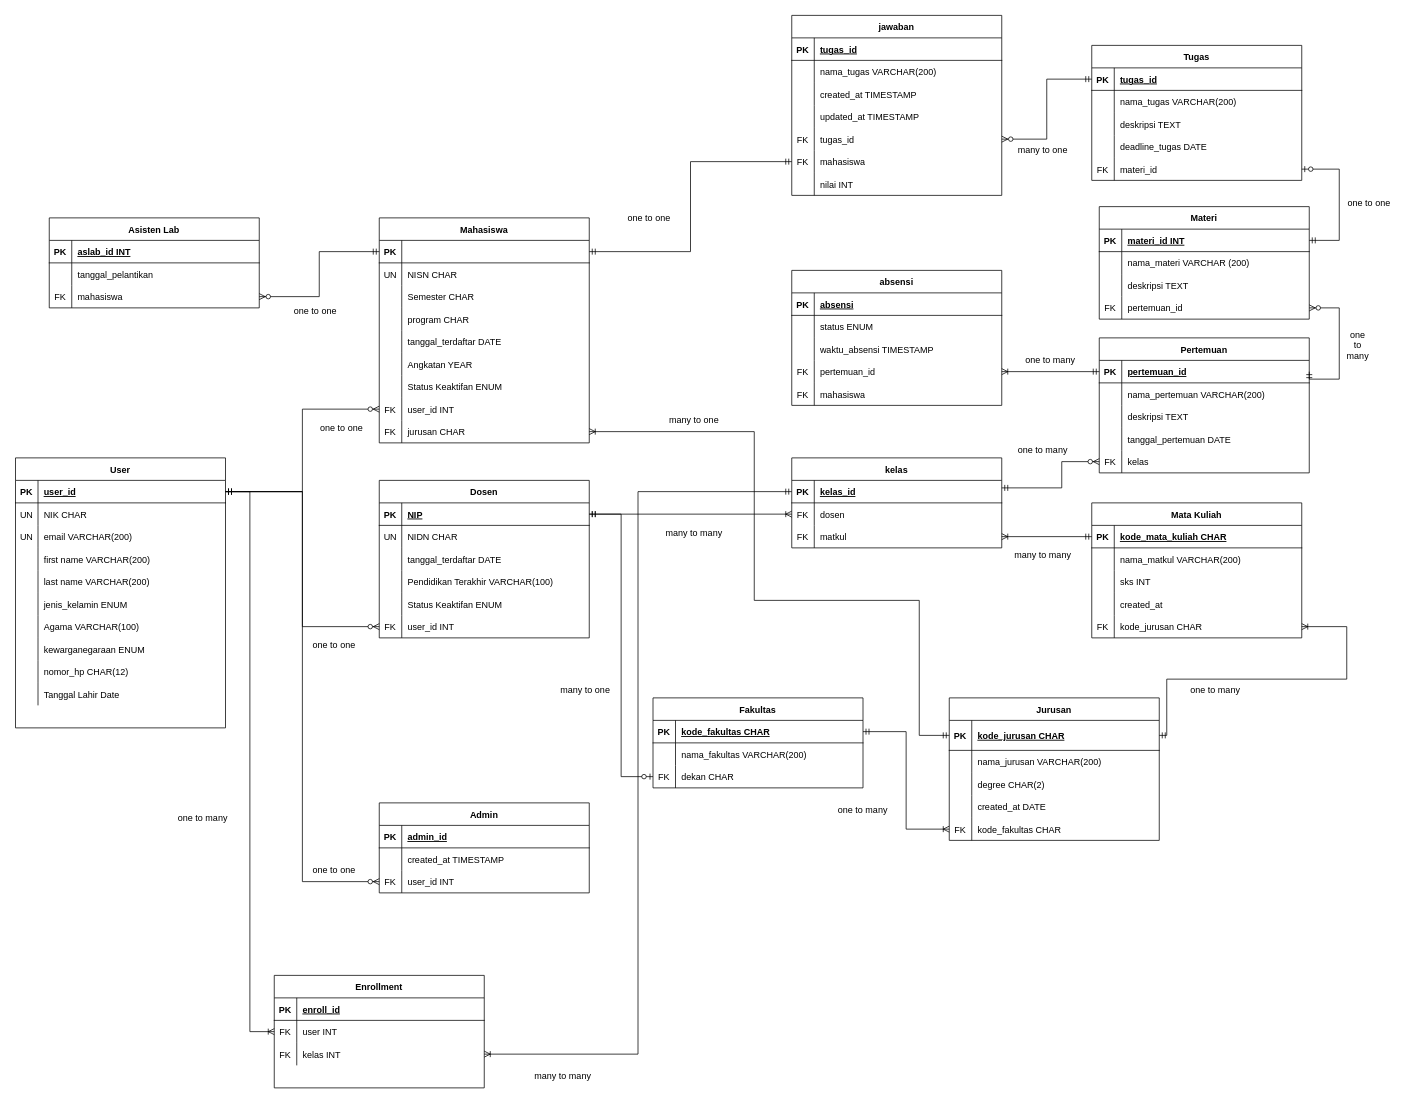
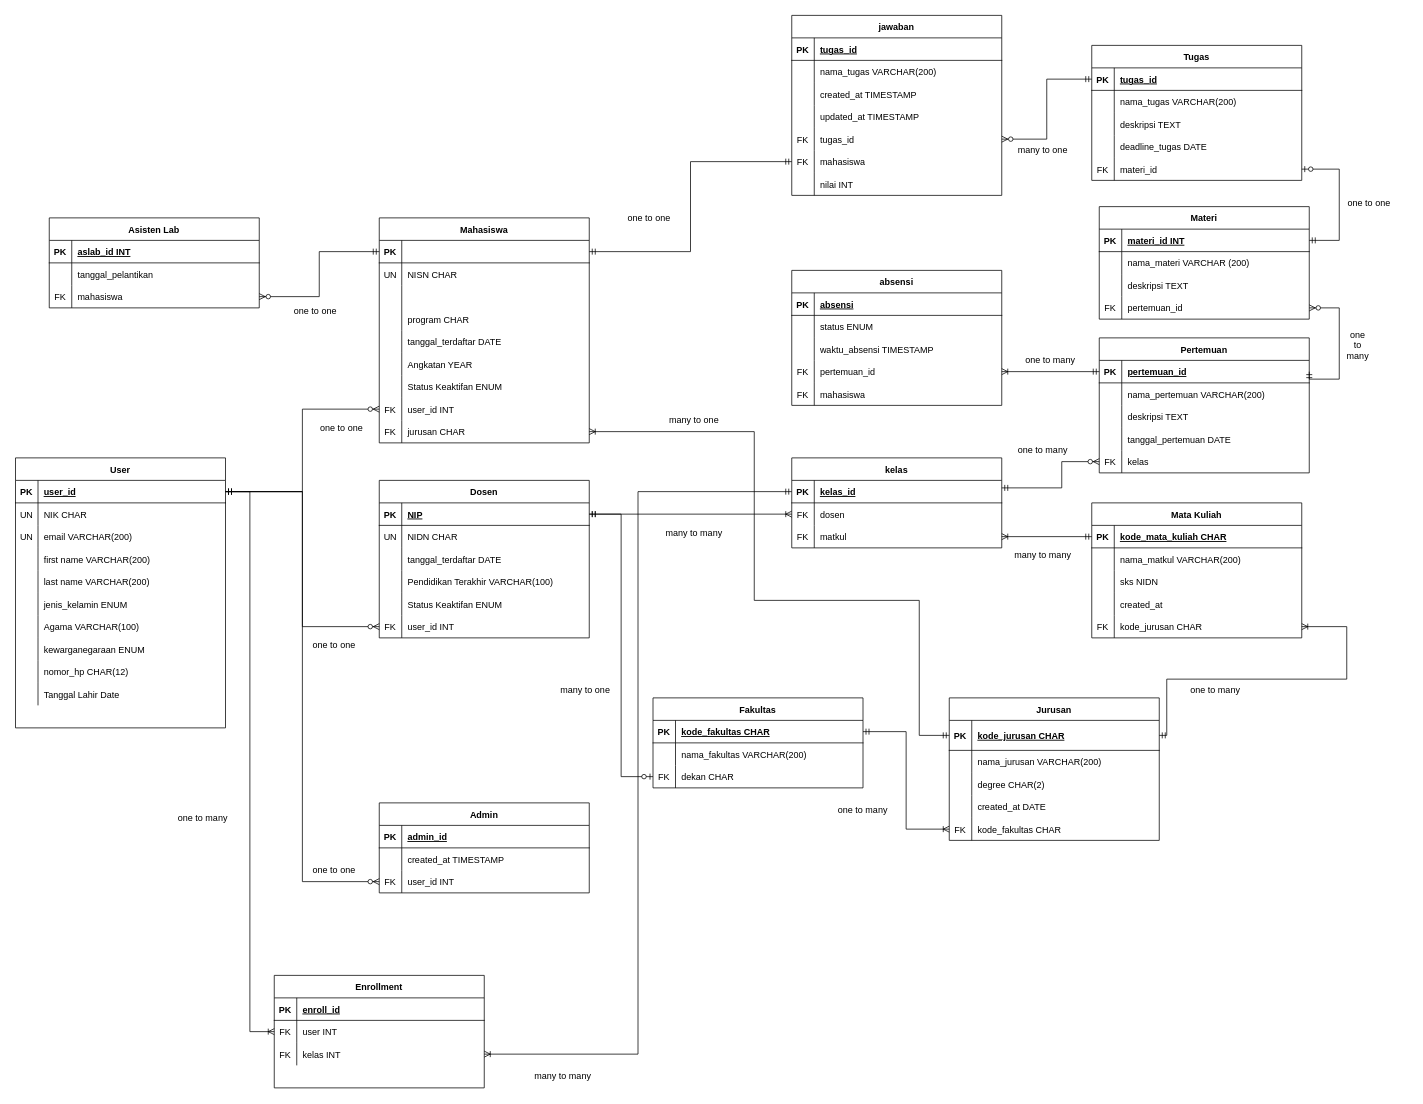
node "Semester CHAR": removed
node "sks INT": label "sks INT" -> "sks NIDN"
